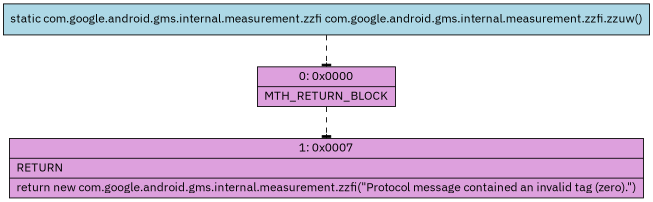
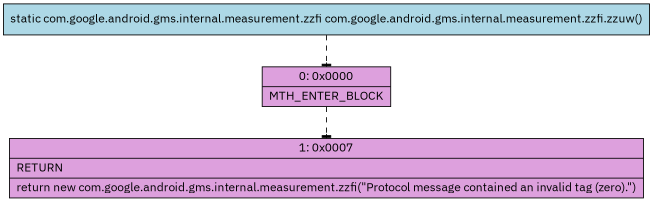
node "0: 0x0000": text "MTH_RETURN_BLOCK" -> "MTH_ENTER_BLOCK"
